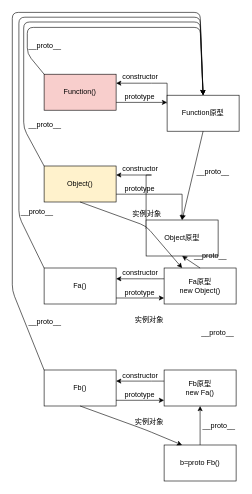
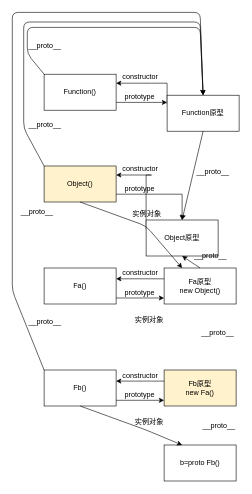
edge "Fa()" -> "Function原型": removed
node "Function()": fillcolor #f8cecc -> #ffffff
node "Fb原型 new Fa()": fillcolor #ffffff -> #fff2cc
edge "b=proto Fb()" -> "Fb原型 new Fa()": removed
